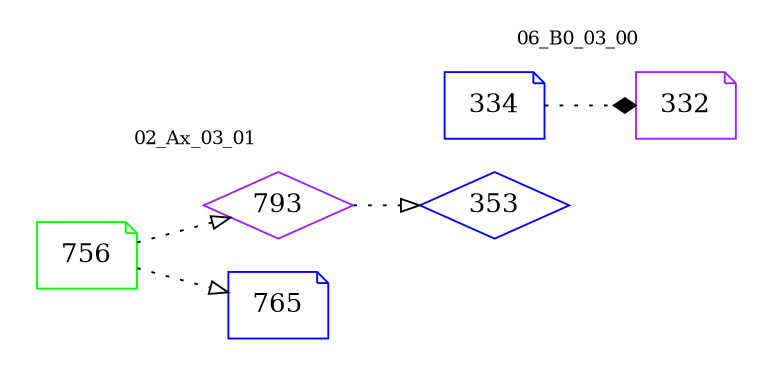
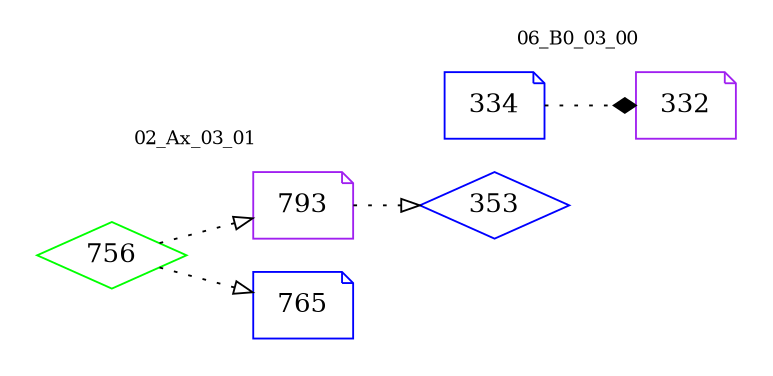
node "793": shape diamond -> note
node "756": shape note -> diamond
